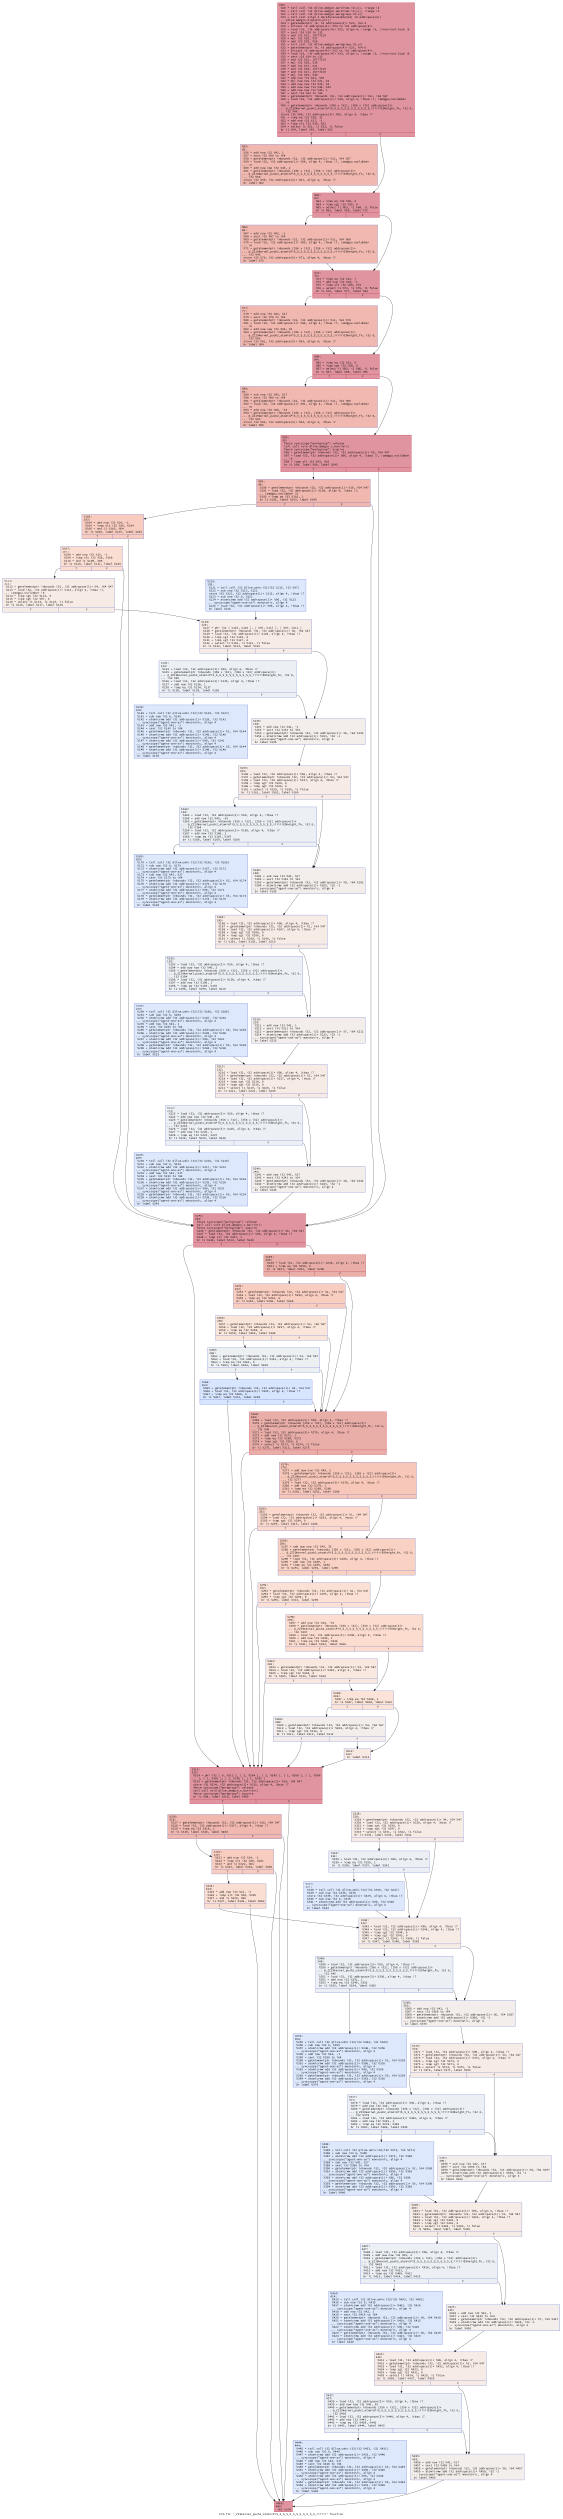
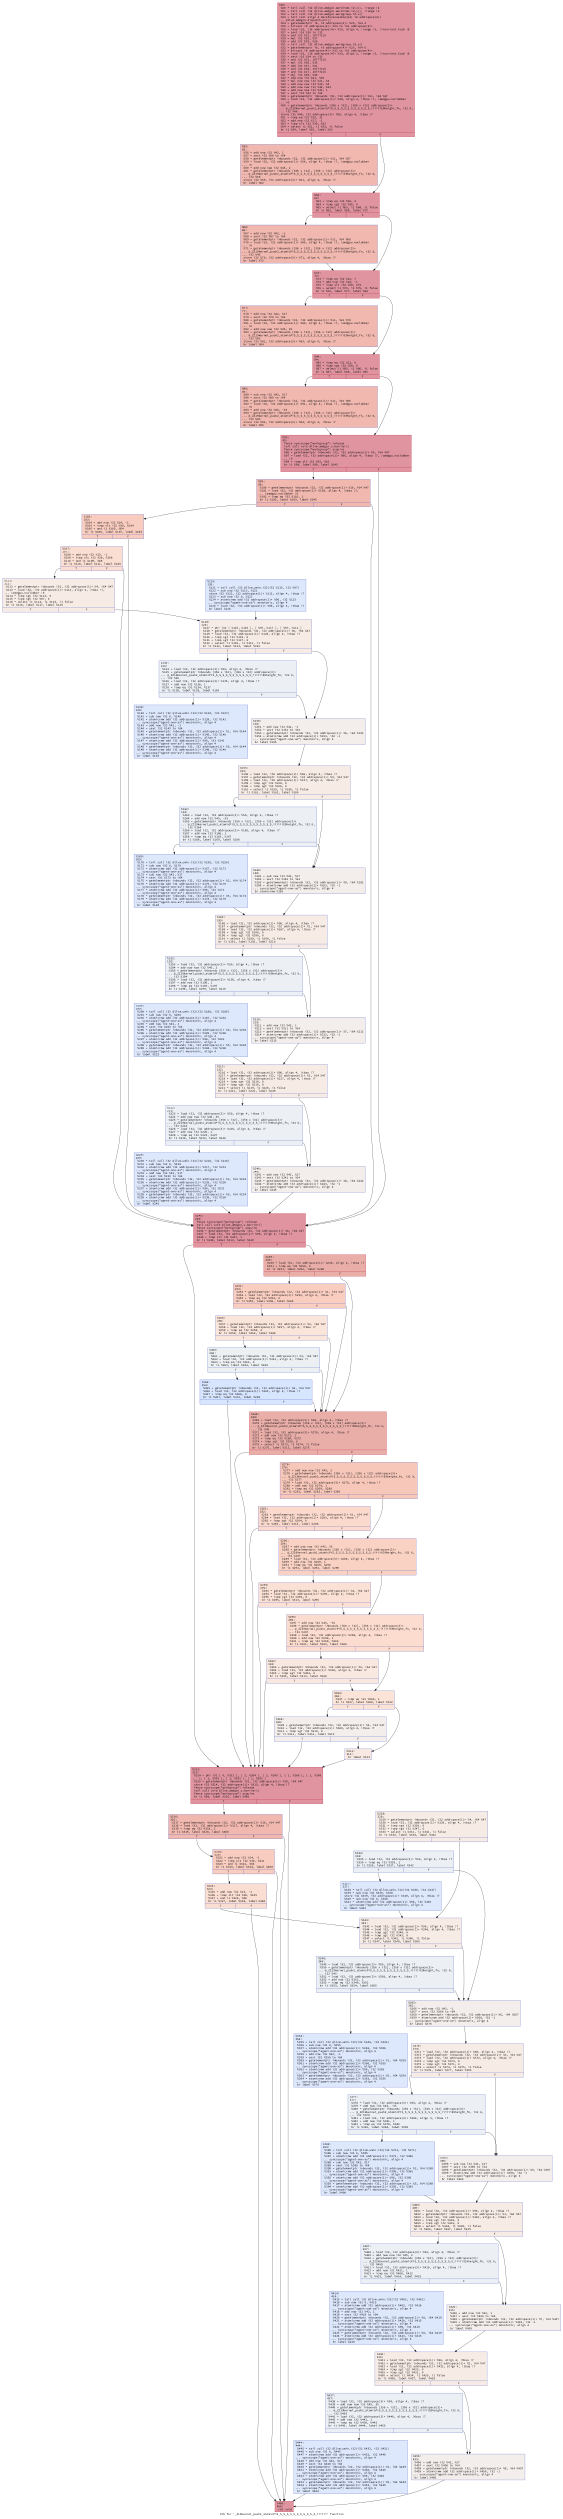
node "%180:": text "br label %185" -> "br atomicrmw %185"
edge "%334:" -> "%342:": now "%334:" -> "%365:"
